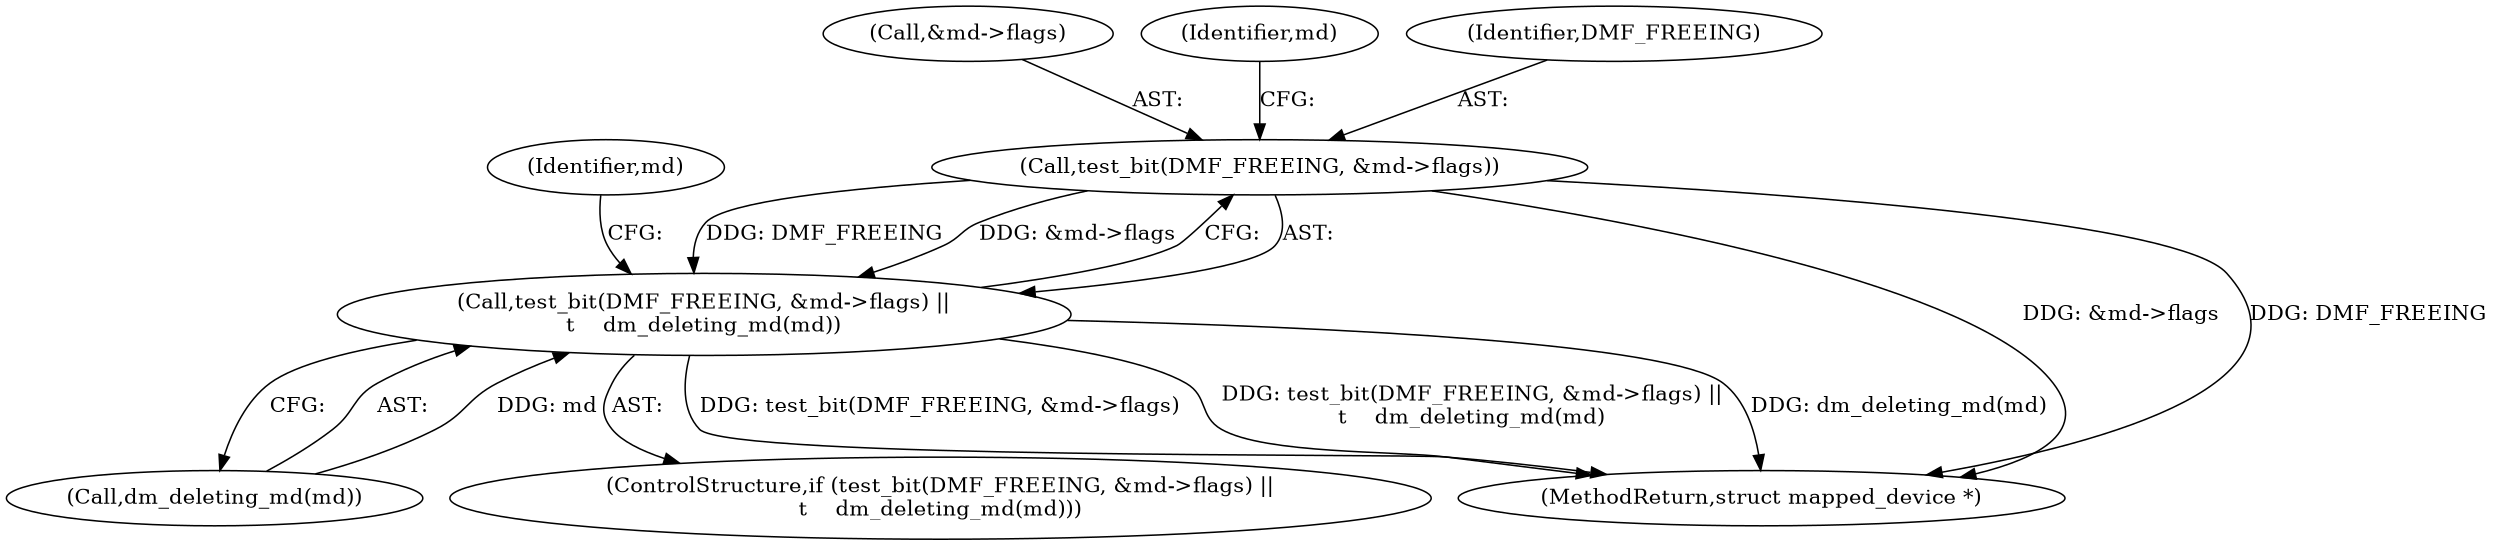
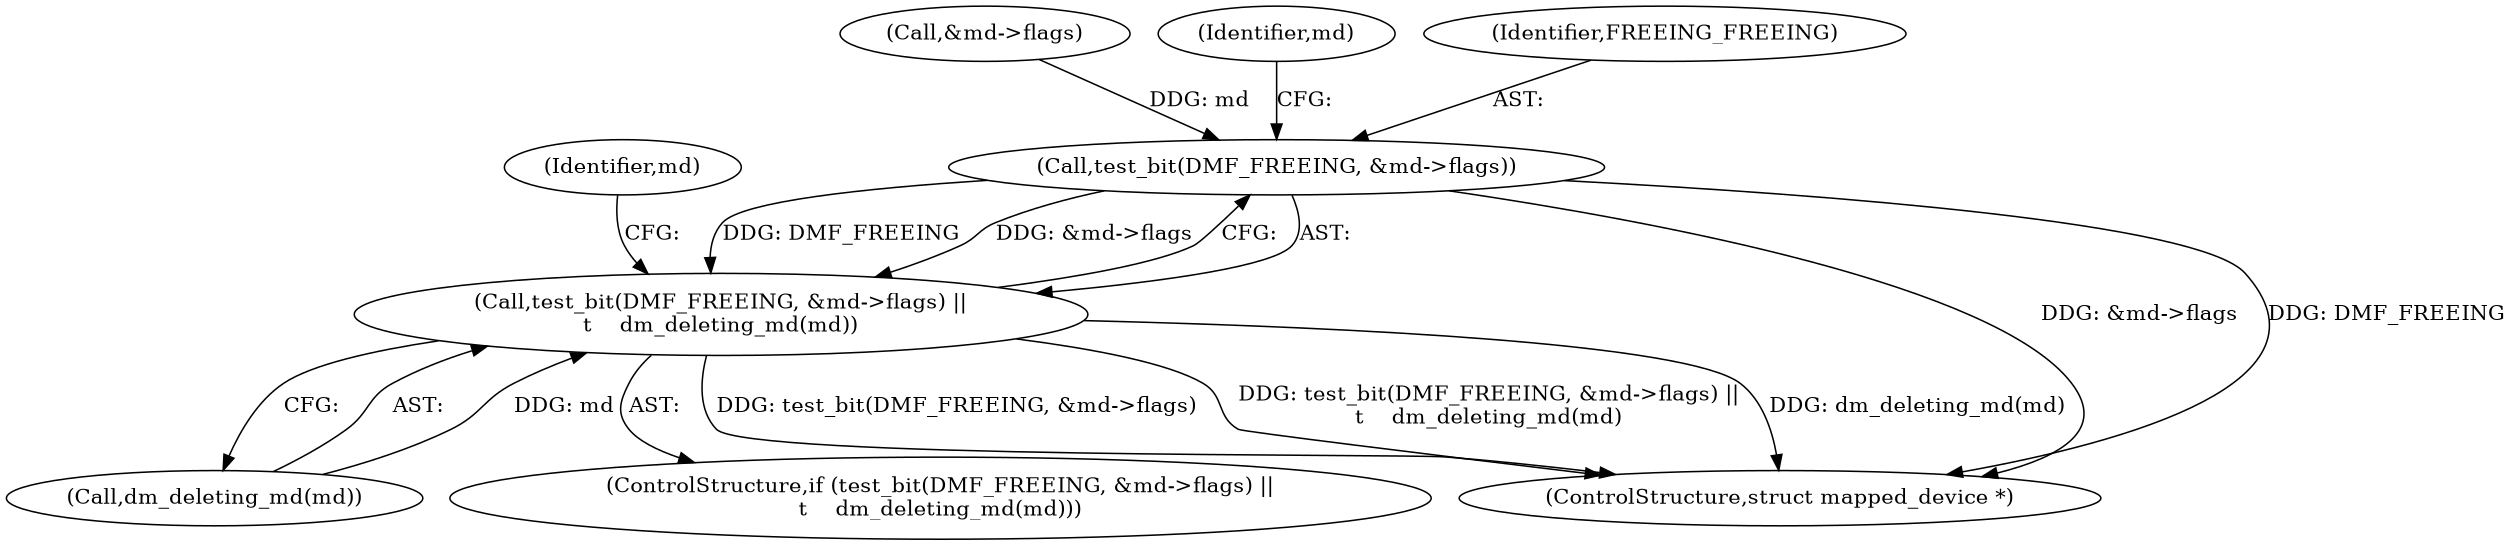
node "(Identifier,DMF_FREEING)": label "(Identifier,DMF_FREEING)" -> "(Identifier,FREEING_FREEING)"
edge "(Call,&md->flags)" -> "(Call,test_bit(DMF_FREEING, &md->flags))": label "AST: " -> "DDG: md"
node "(MethodReturn,struct mapped_device *)": label "(MethodReturn,struct mapped_device *)" -> "(ControlStructure,struct mapped_device *)"
